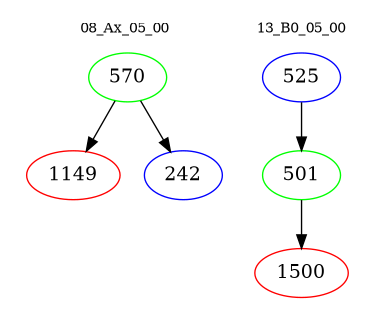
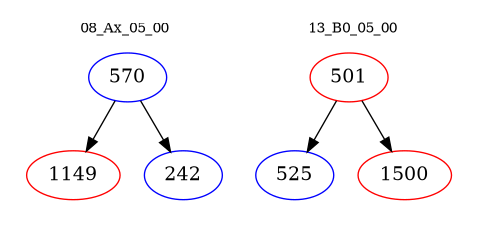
node "570": color green -> blue
edge "525" -> "501": reversed
node "501": color green -> red
